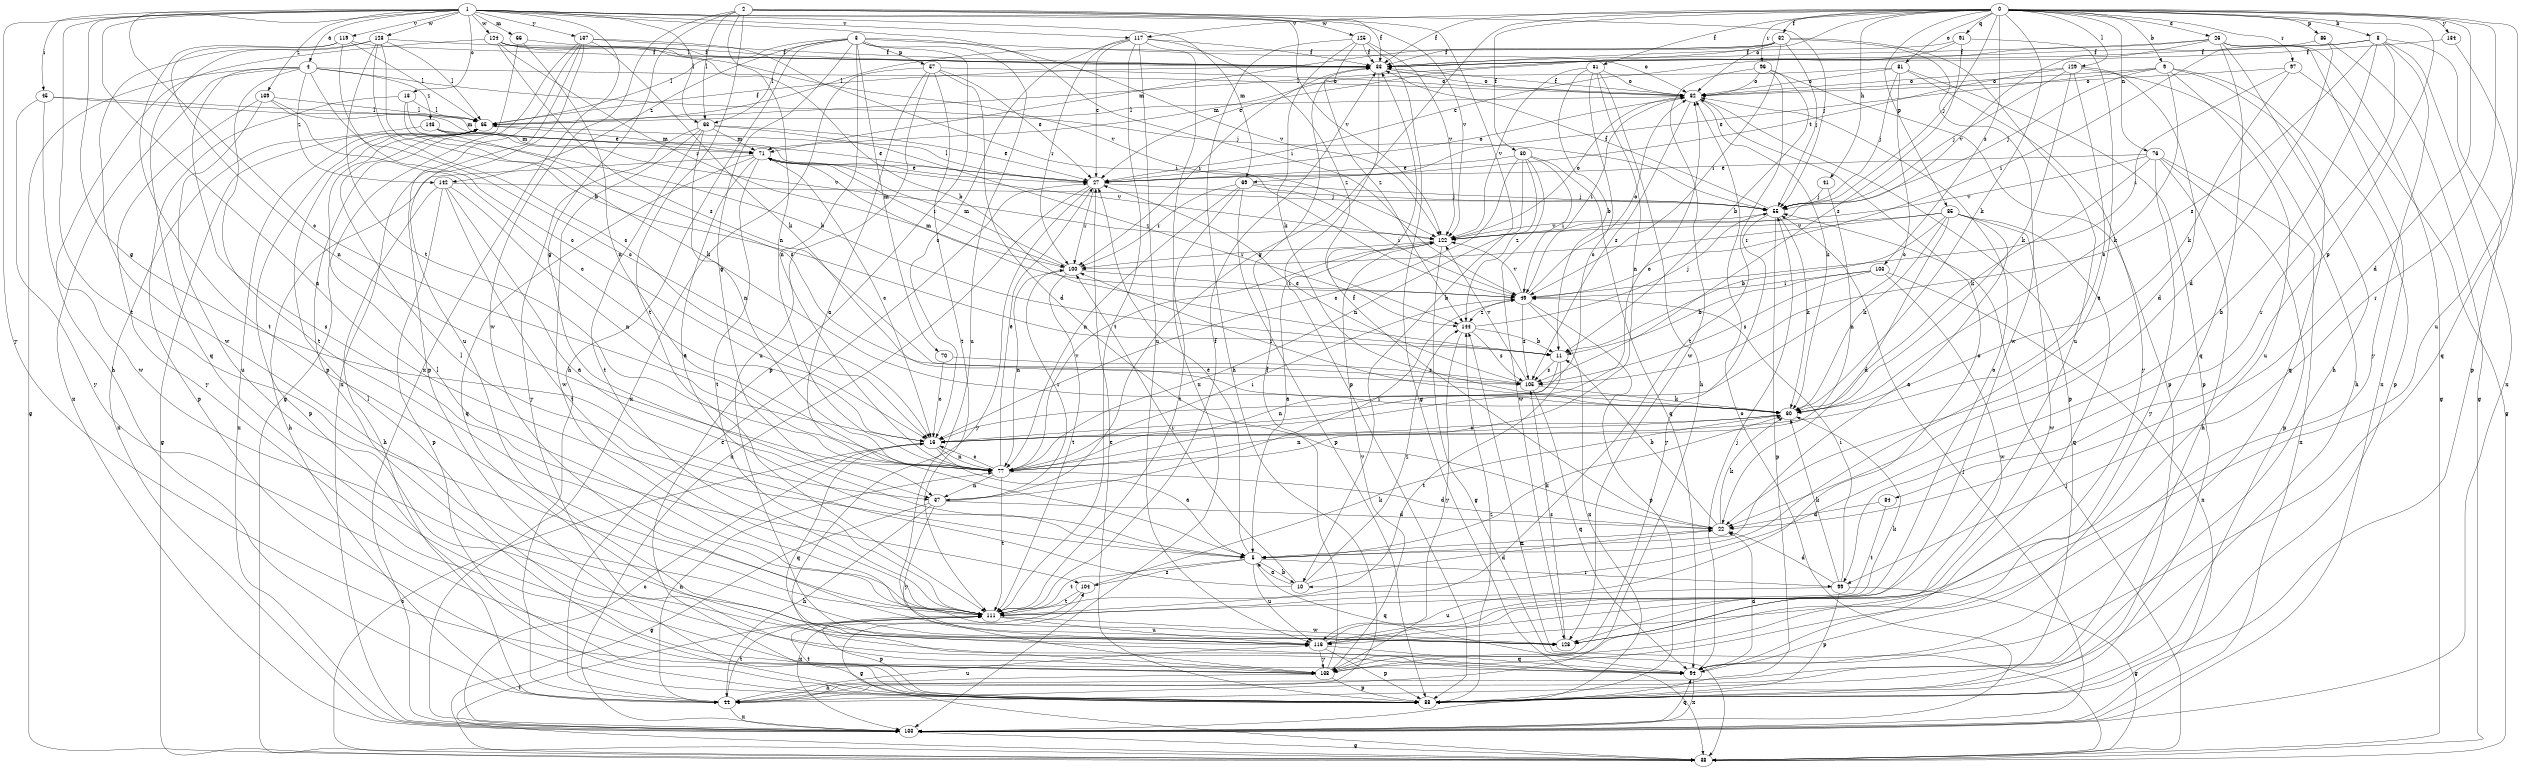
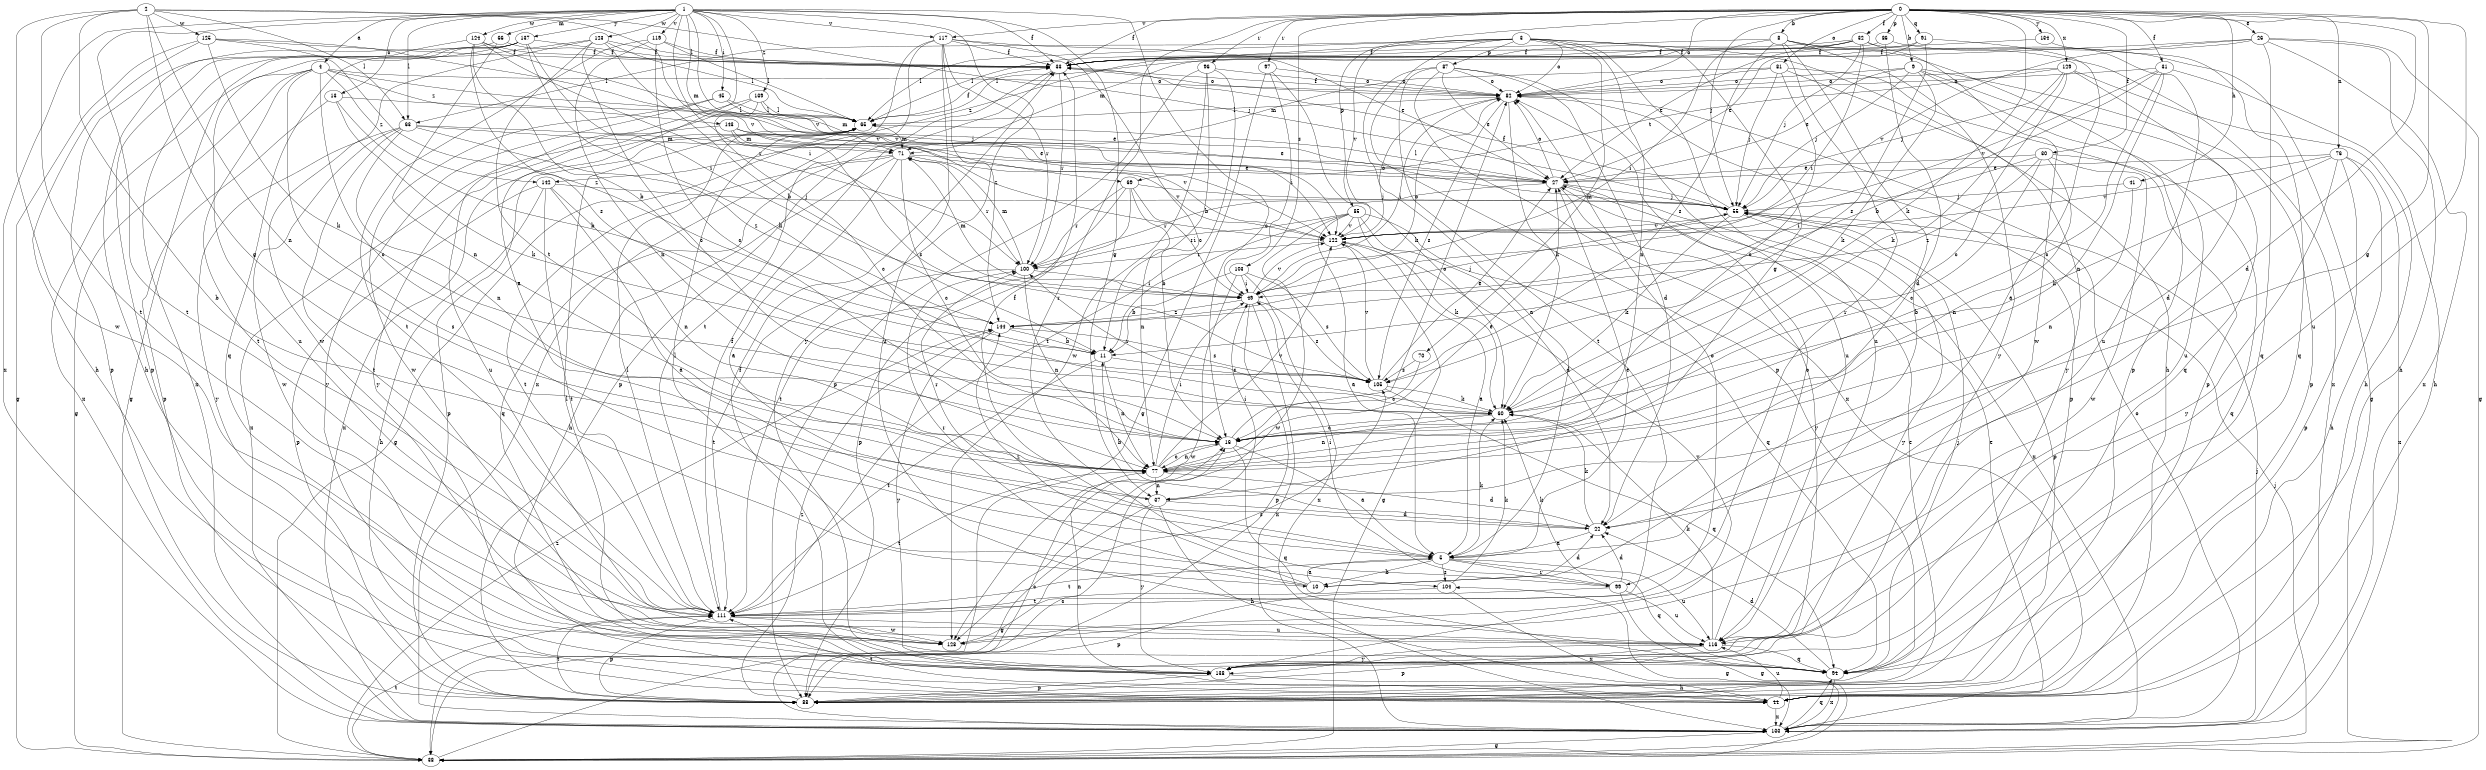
edge "0" -> "129": label "l" -> "x"
node "57": label "57" -> "87"
node "84": removed
